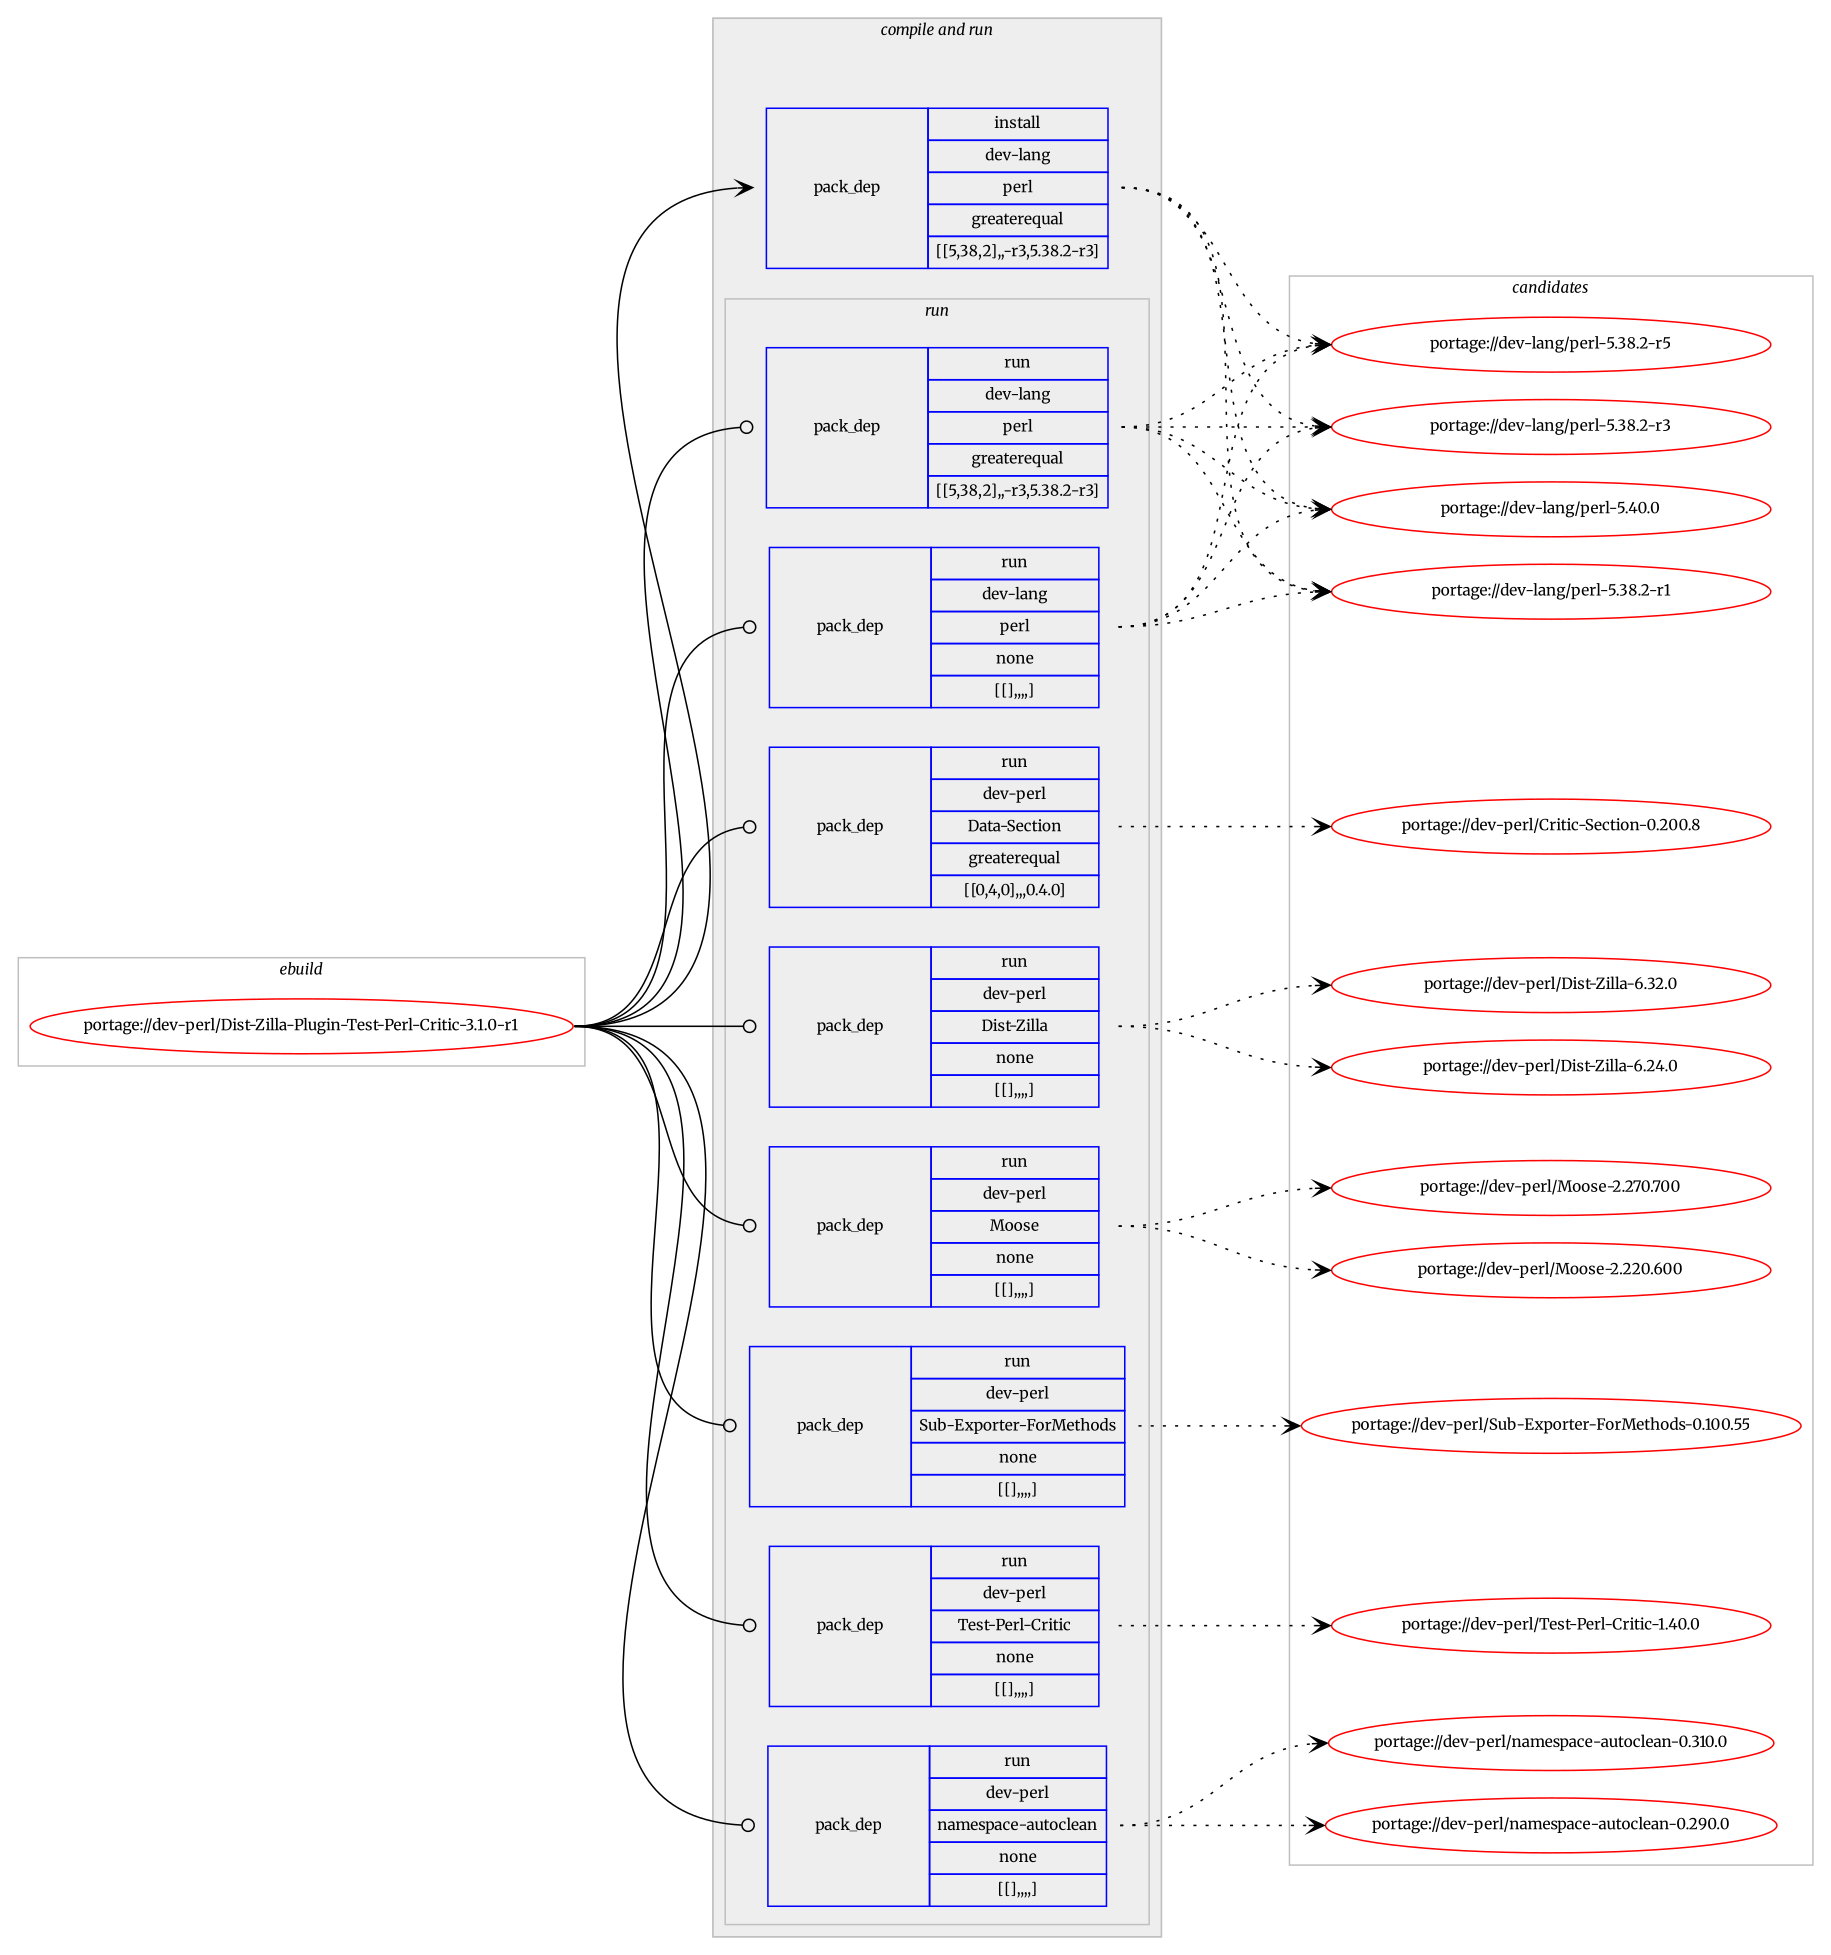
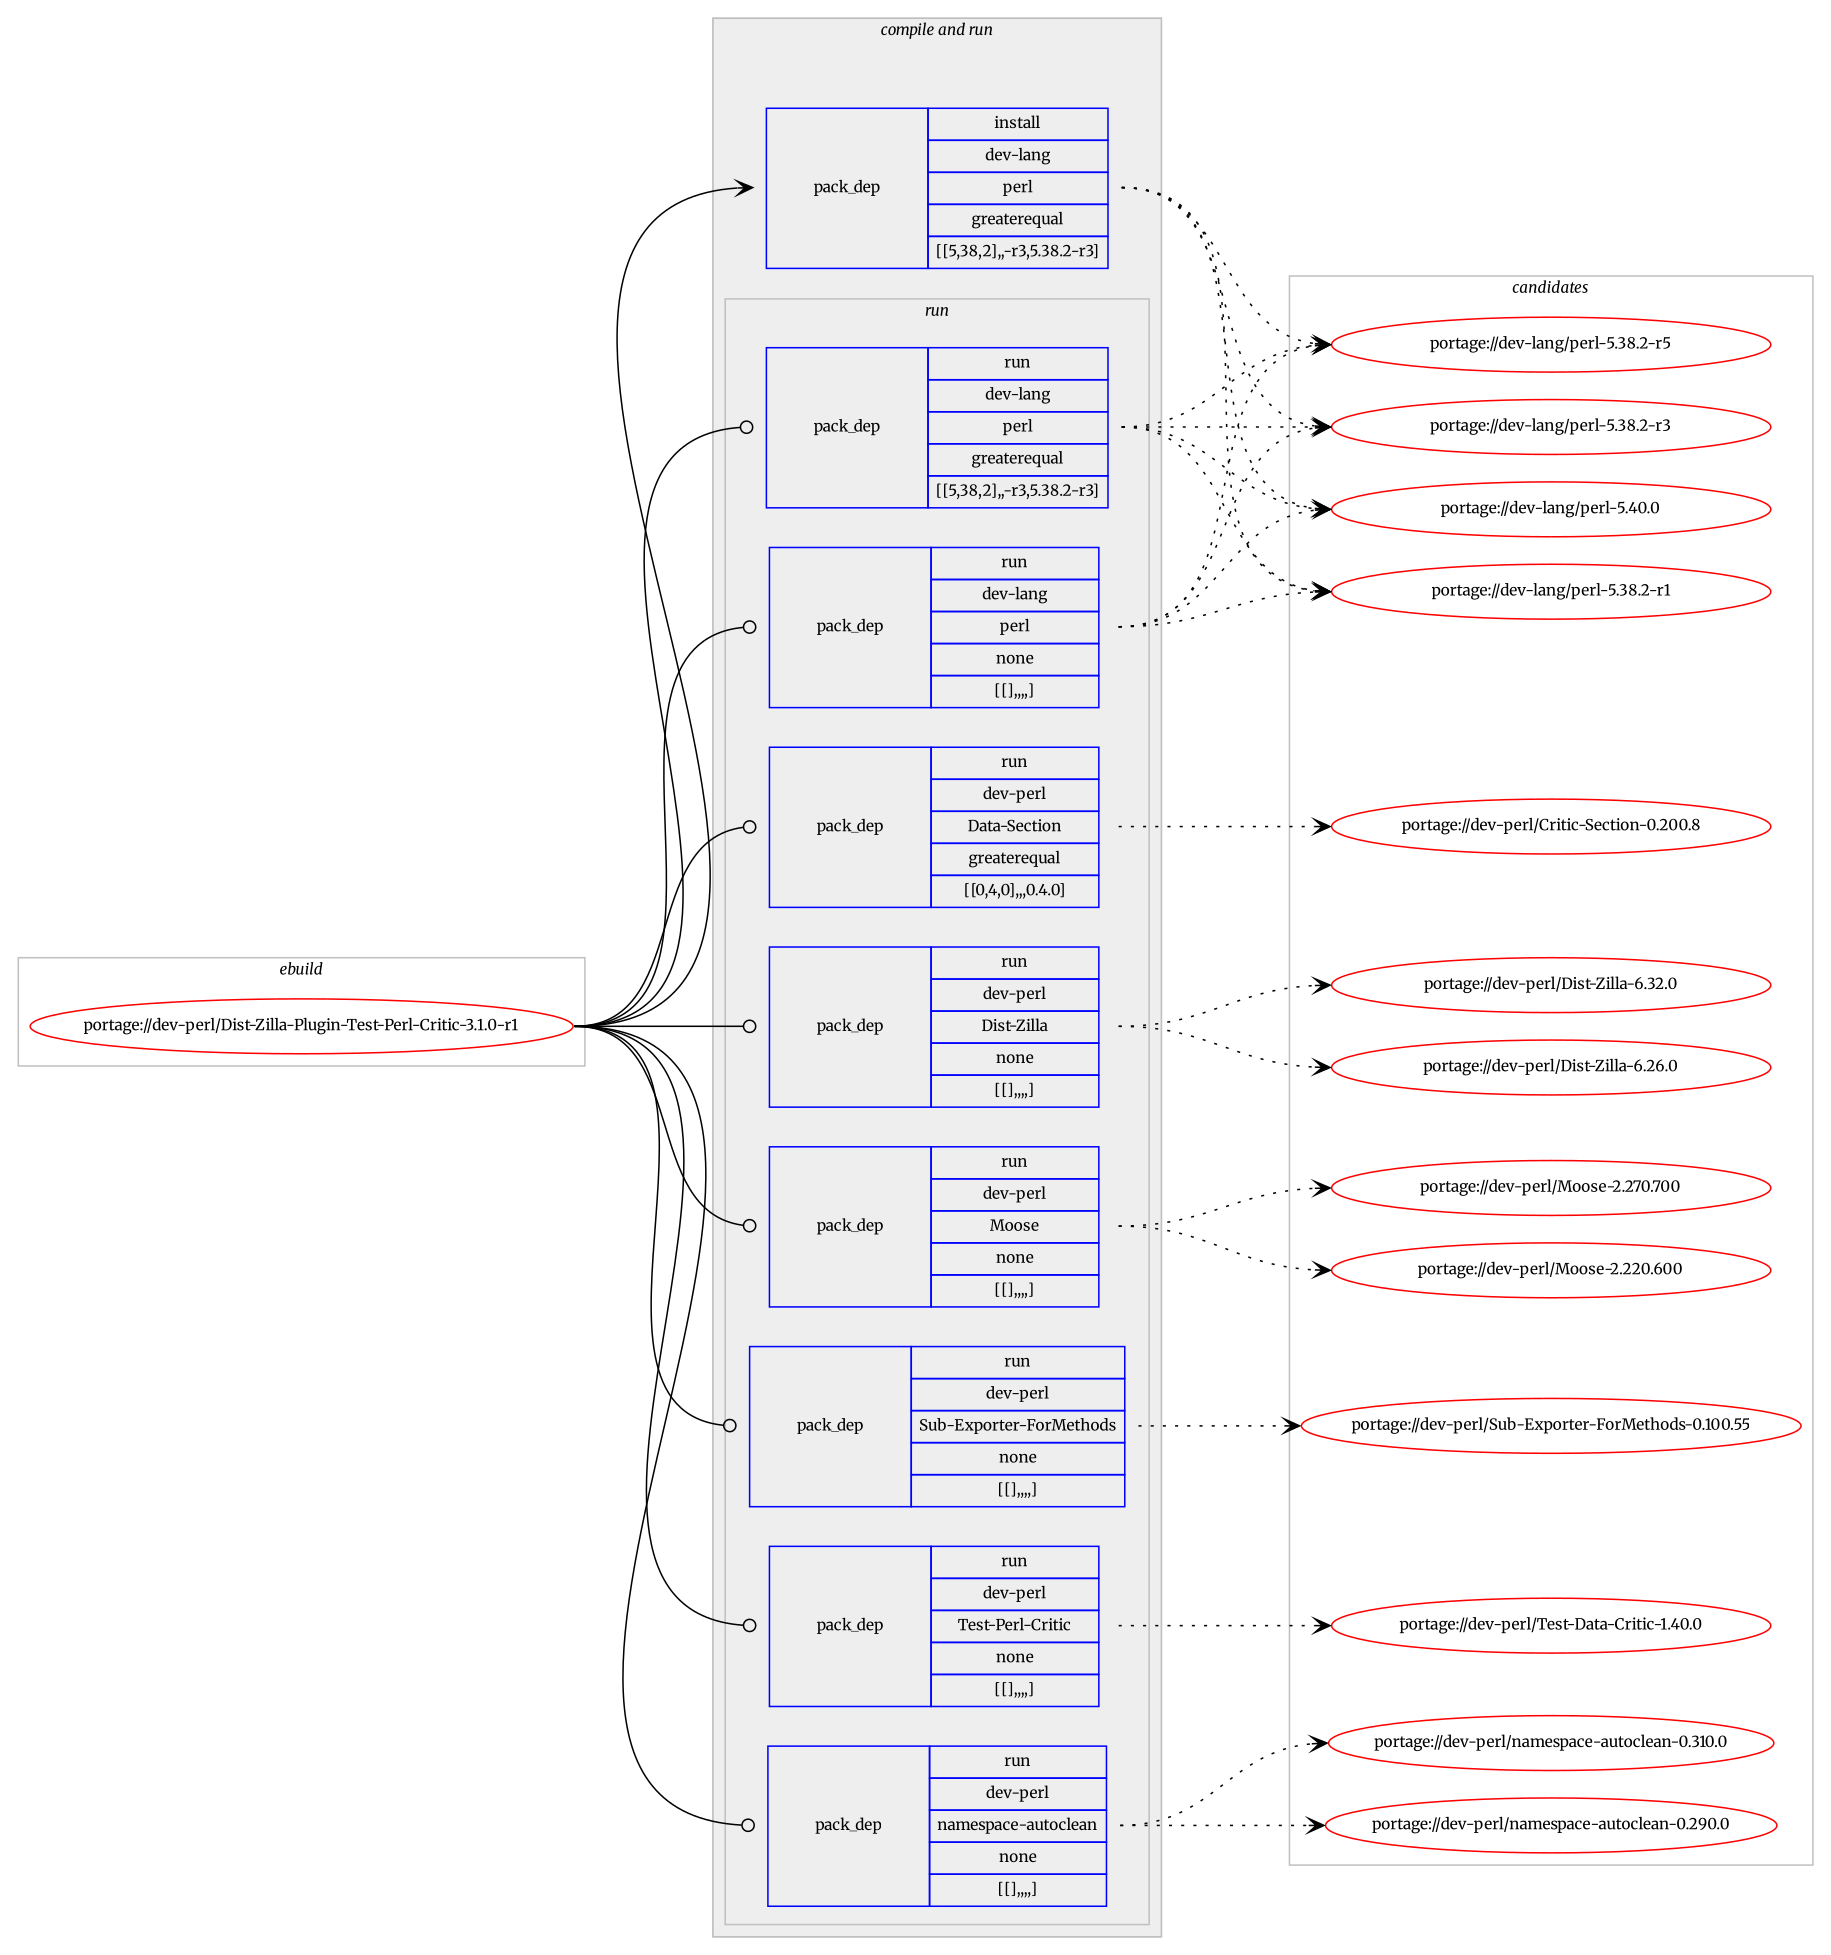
node "portage://dev-perl/Dist-Zilla-6.24.0": label "portage://dev-perl/Dist-Zilla-6.24.0" -> "portage://dev-perl/Dist-Zilla-6.26.0"
node "portage://dev-perl/Test-Perl-Critic-1.40.0": label "portage://dev-perl/Test-Perl-Critic-1.40.0" -> "portage://dev-perl/Test-Data-Critic-1.40.0"
